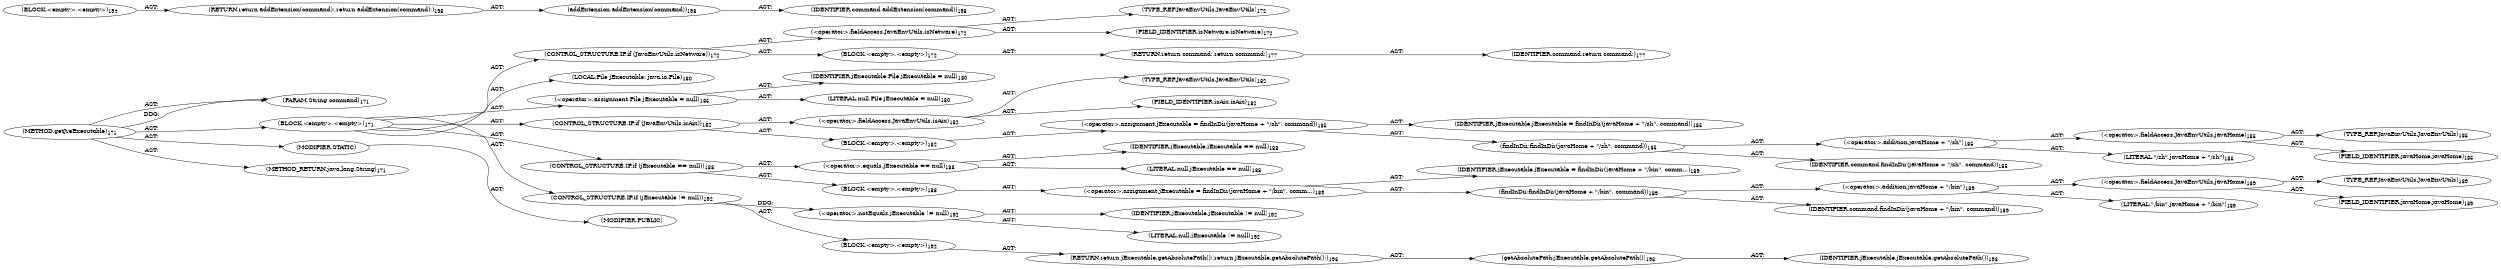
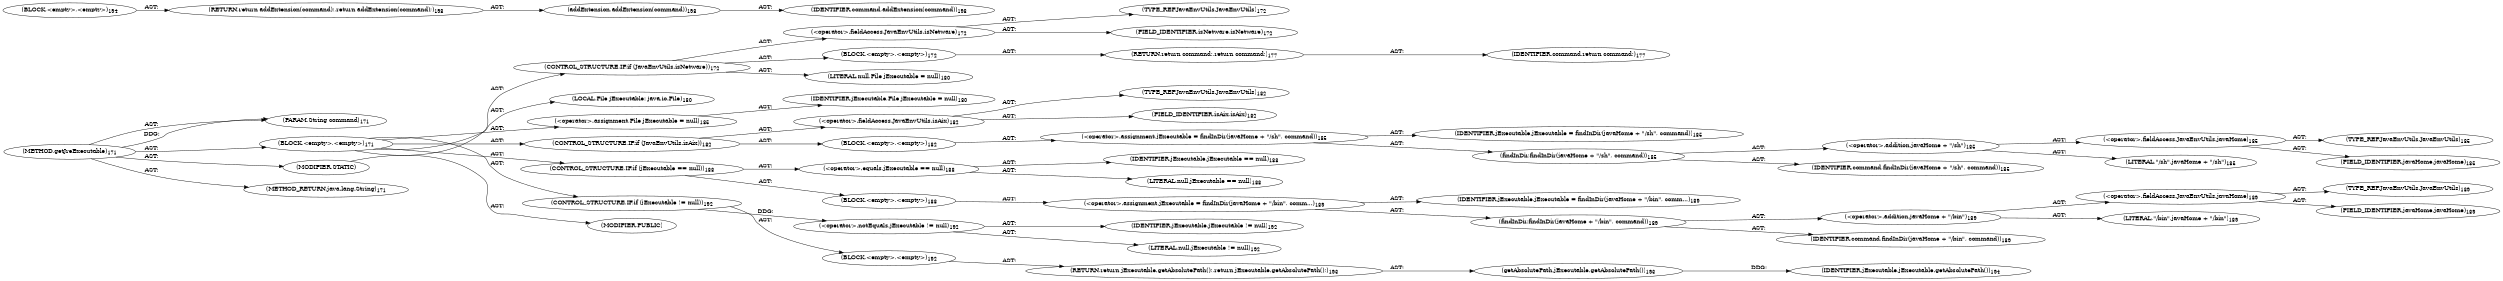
edge "(<operator>.assignment,File jExecutable = null)" -> "(LITERAL,null,File jExecutable = null)": now "(CONTROL_STRUCTURE,IF,if (JavaEnvUtils.isNetware))" -> "(LITERAL,null,File jExecutable = null)"
edge "(getAbsolutePath,jExecutable.getAbsolutePath())" -> "(IDENTIFIER,jExecutable,jExecutable.getAbsolutePath())": label "AST: " -> "DDG: "
node "(IDENTIFIER,jExecutable,jExecutable.getAbsolutePath())": text "193" -> "194"
